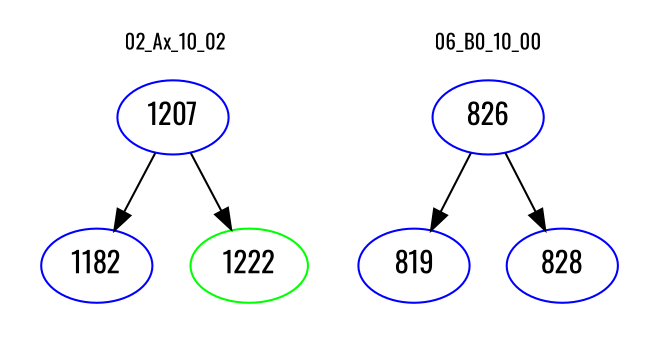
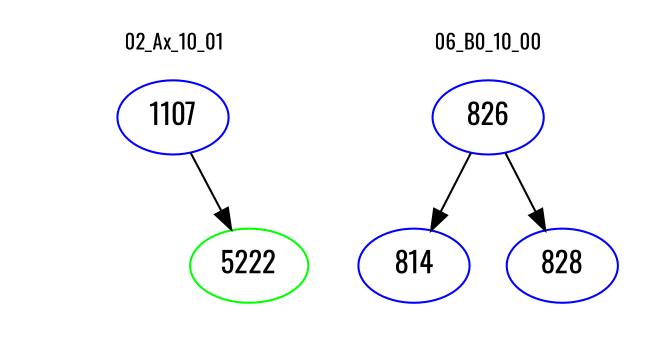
cluster "02_Ax_10_02": label "02_Ax_10_02" -> "02_Ax_10_01"
node "1207": label "1207" -> "1107"
node "1182": removed
node "1222": label "1222" -> "5222"
node "819": label "819" -> "814"
